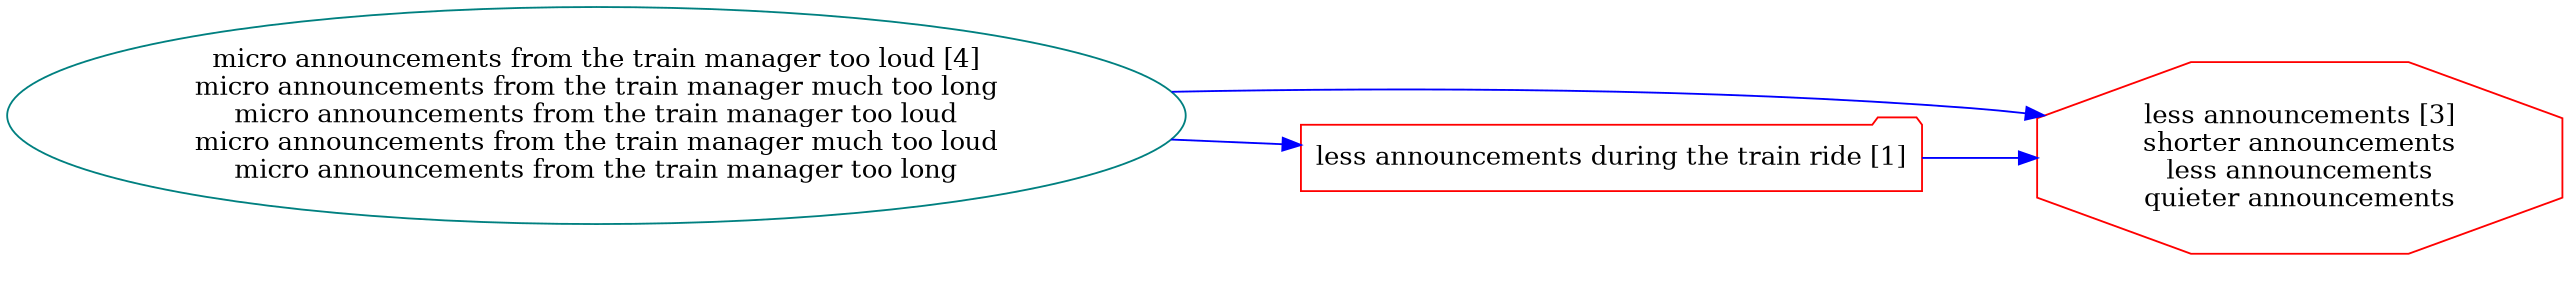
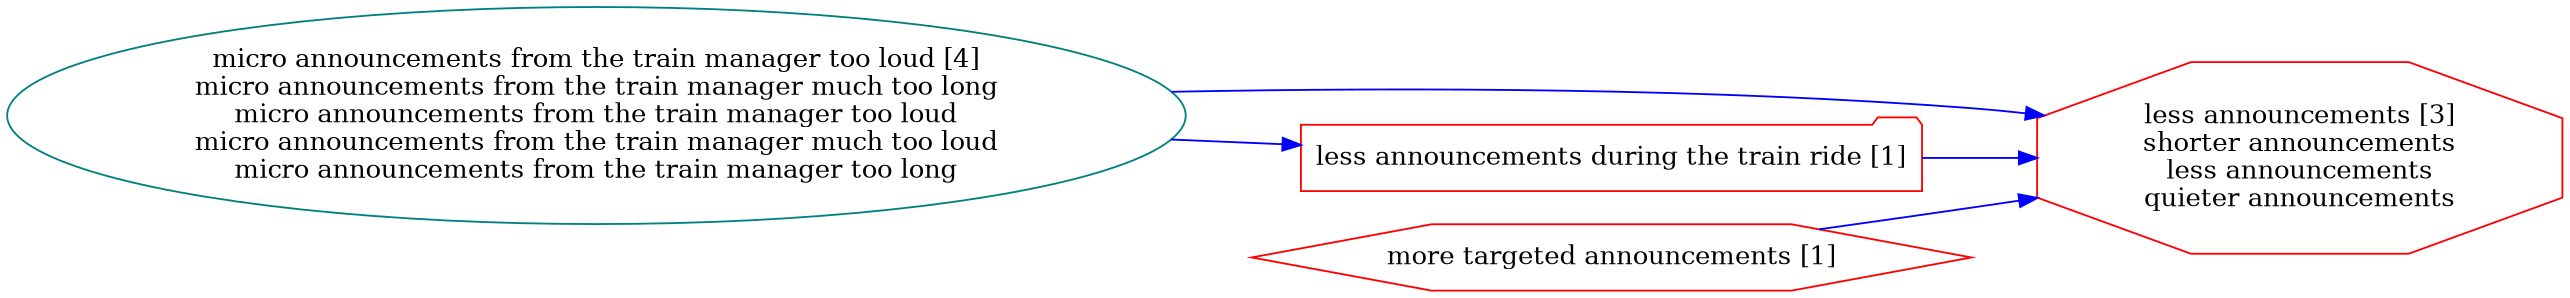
node "more targeted announcements [1]": added
